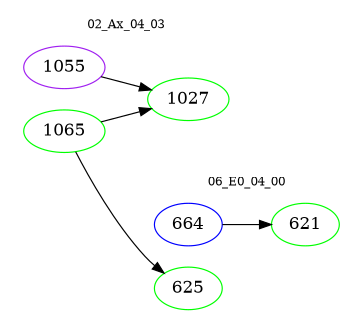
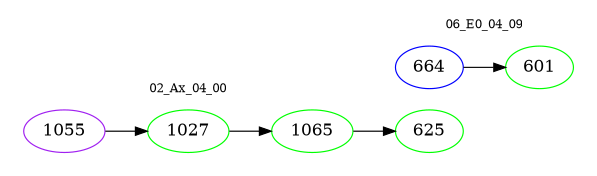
cluster "02_Ax_04_03": label "02_Ax_04_03" -> "02_Ax_04_00"
edge "1065" -> "1027": reversed
cluster "06_E0_04_00": label "06_E0_04_00" -> "06_E0_04_09"
node "621": label "621" -> "601"
